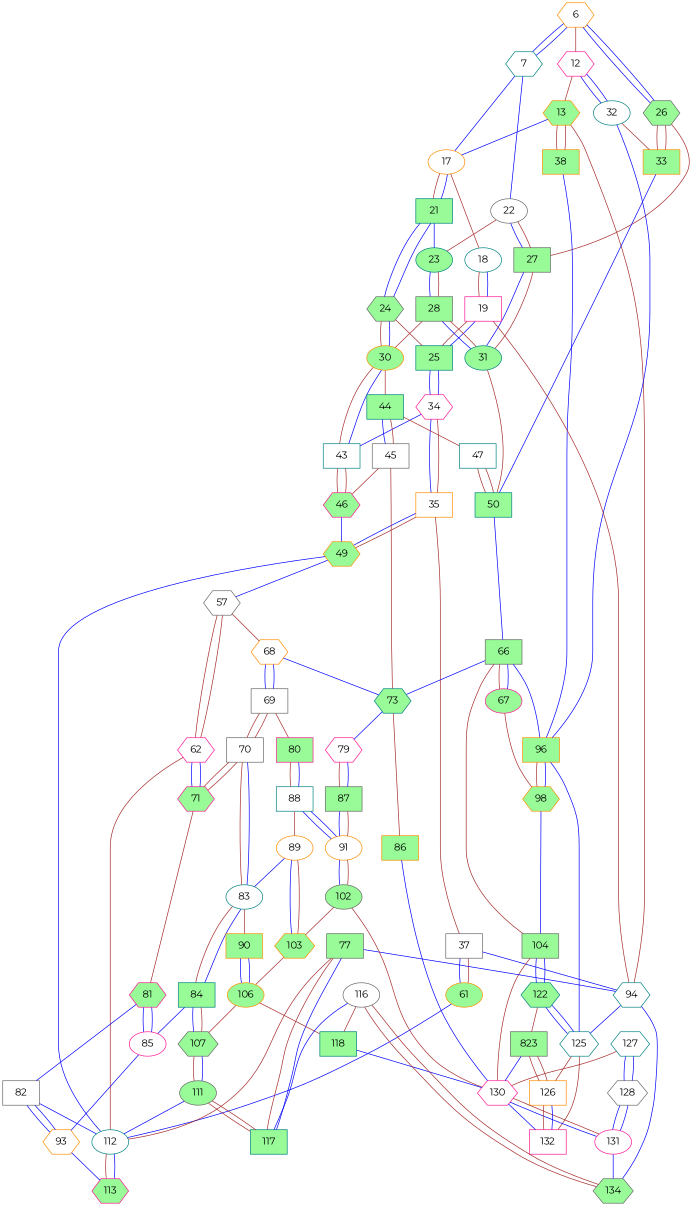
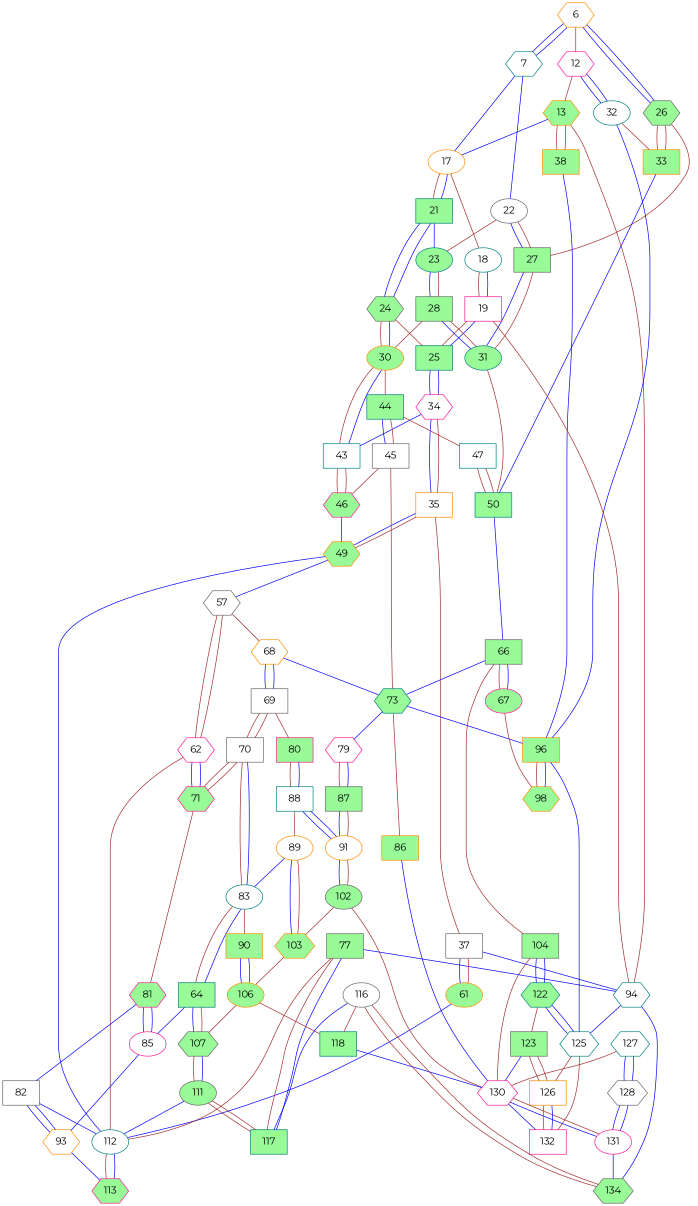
edge "66" -- "96": now "73" -- "96"
edge "98" -- "104": removed
node "84": label "84" -> "64"
node "823": label "823" -> "123"
